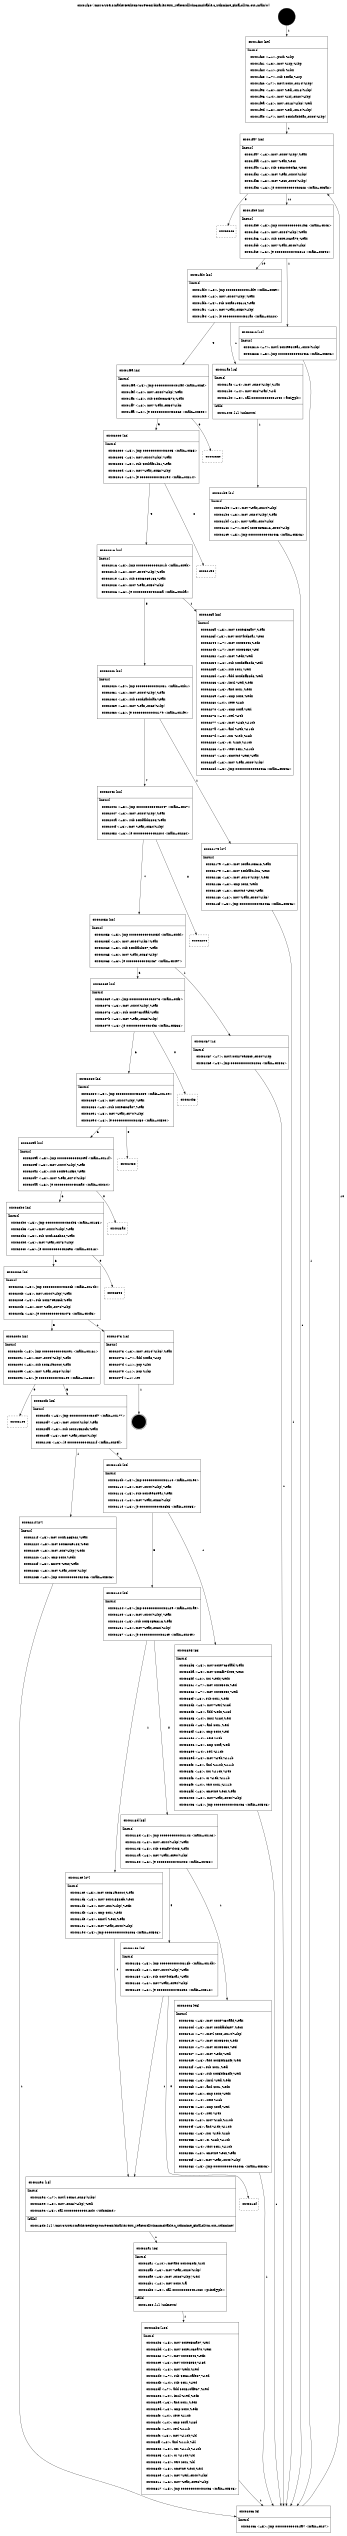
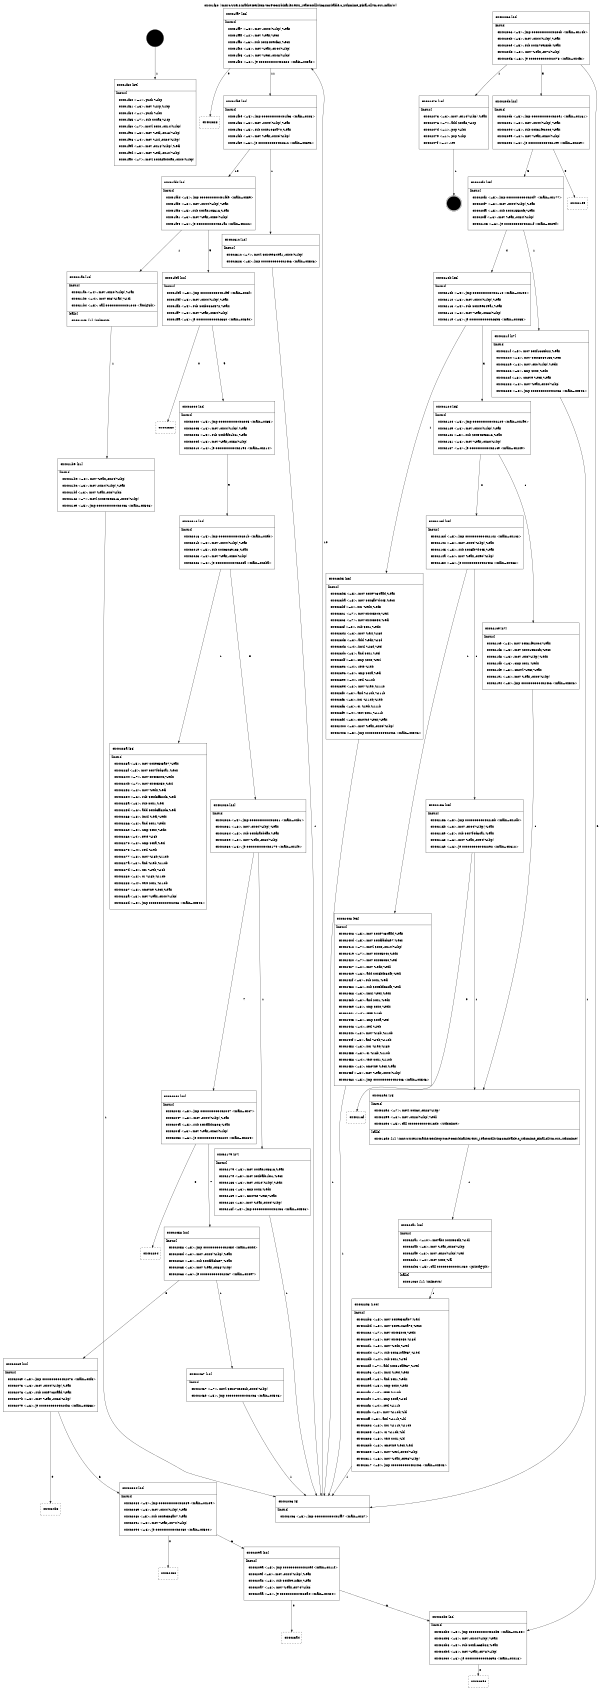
edge "0x401f80 [39]" -> "0x401fa7 [23]": removed, label "1"
node "0x402194": removed
edge "0x4020b0 [22]" -> "0x4020c6 [22]": reversed
edge "0x40213d [25]" -> "0x402156 [25]": label " 4" -> " 1"
